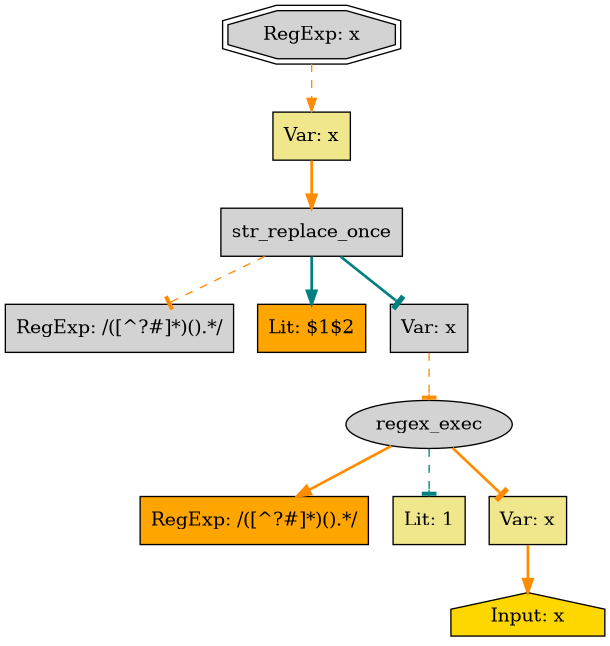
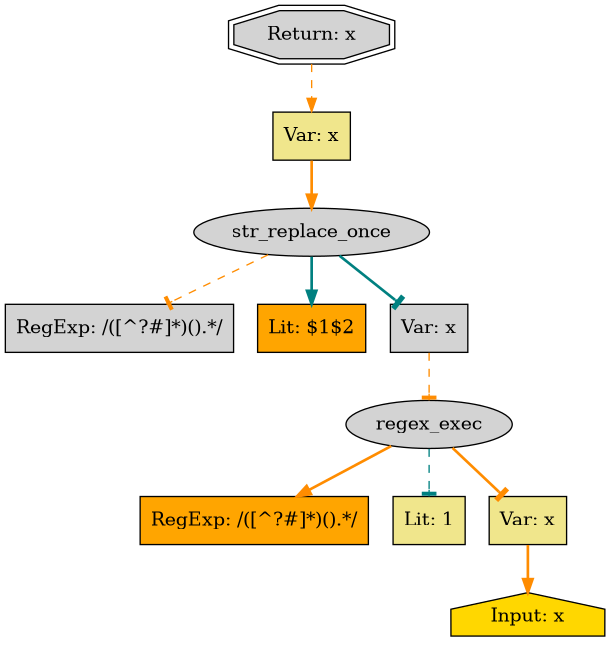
node "RegExp: x": label "RegExp: x" -> "Return: x"
node "str_replace_once": shape box -> ellipse
